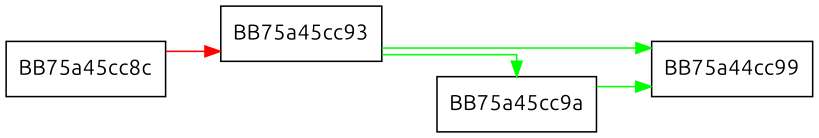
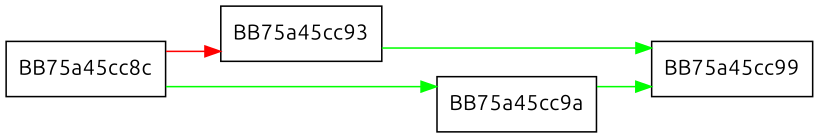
edge "BB75a45cc93" -> "BB75a45cc9a": now "BB75a45cc8c" -> "BB75a45cc9a"
node "BB75a44cc99": label "BB75a44cc99" -> "BB75a45cc99"
